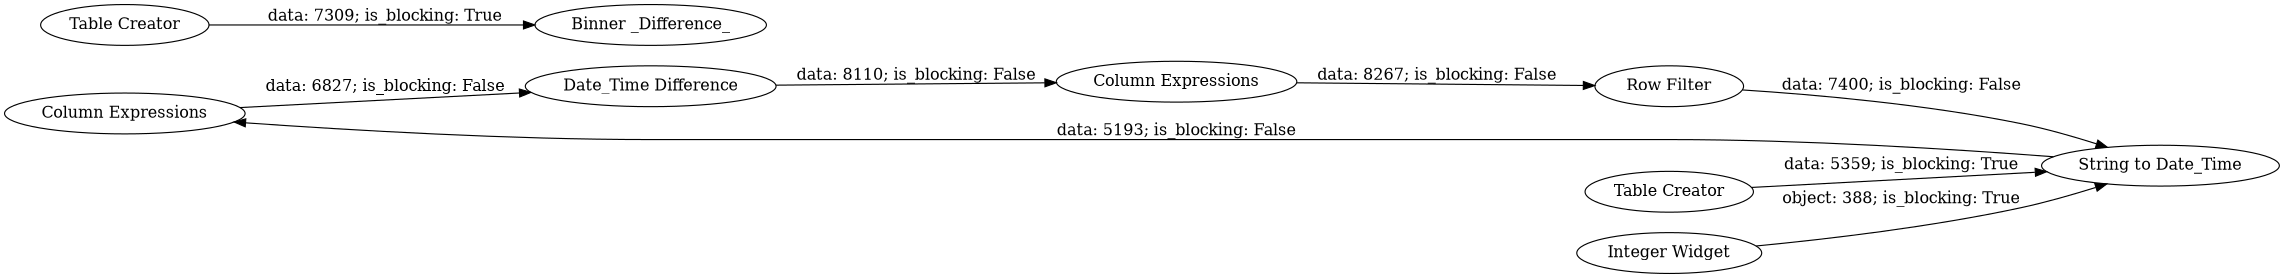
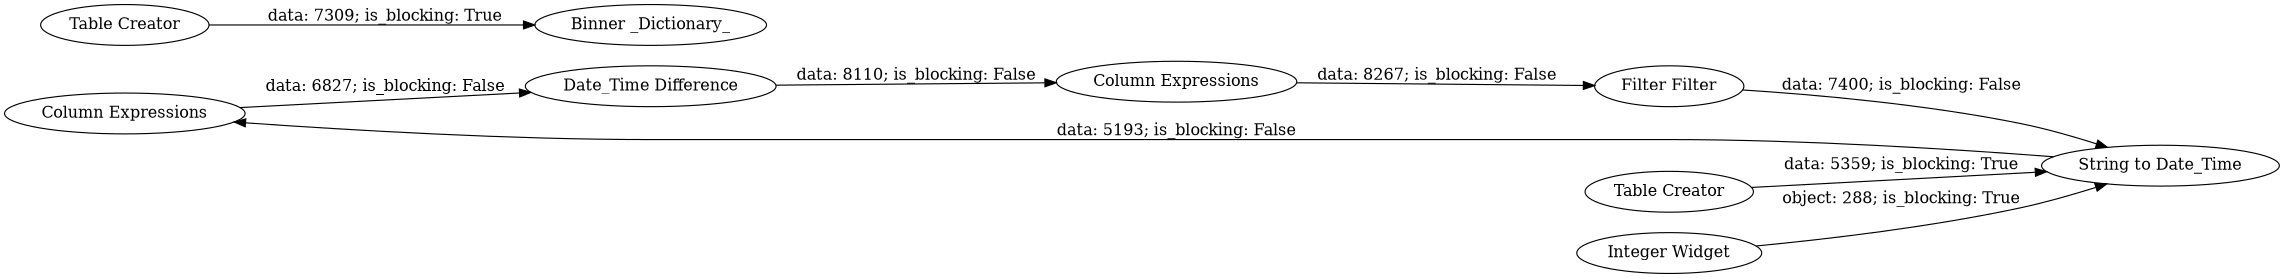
node "Binner _Difference_": label "Binner _Difference_" -> "Binner _Dictionary_"
node "Row Filter": label "Row Filter" -> "Filter Filter"
edge "Integer Widget" -> "String to Date_Time": label "object: 388; is_blocking: True" -> "object: 288; is_blocking: True"
